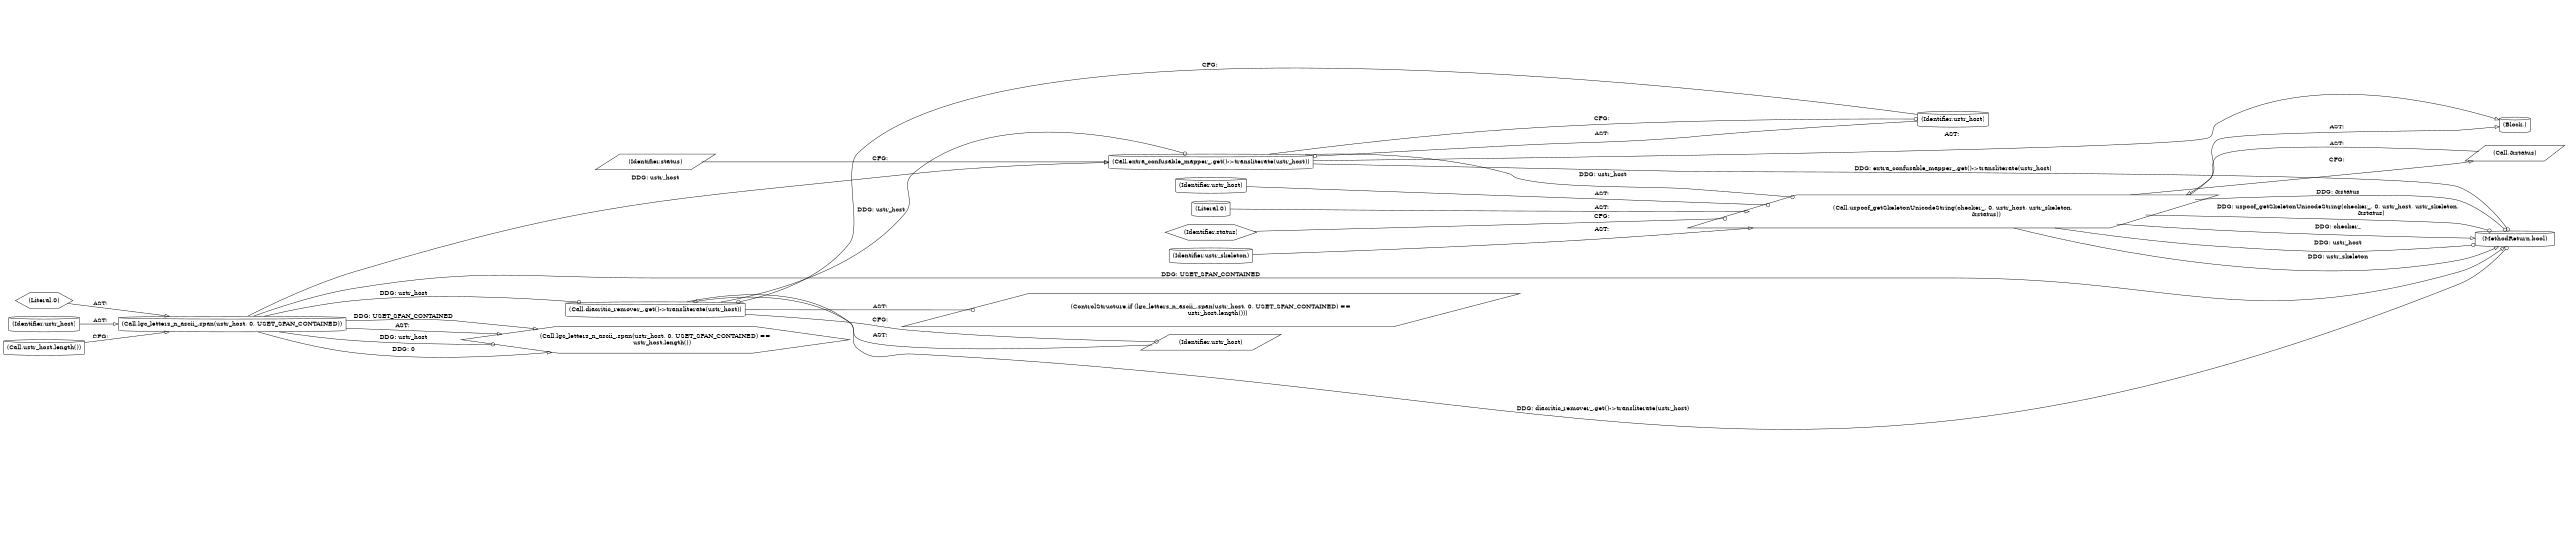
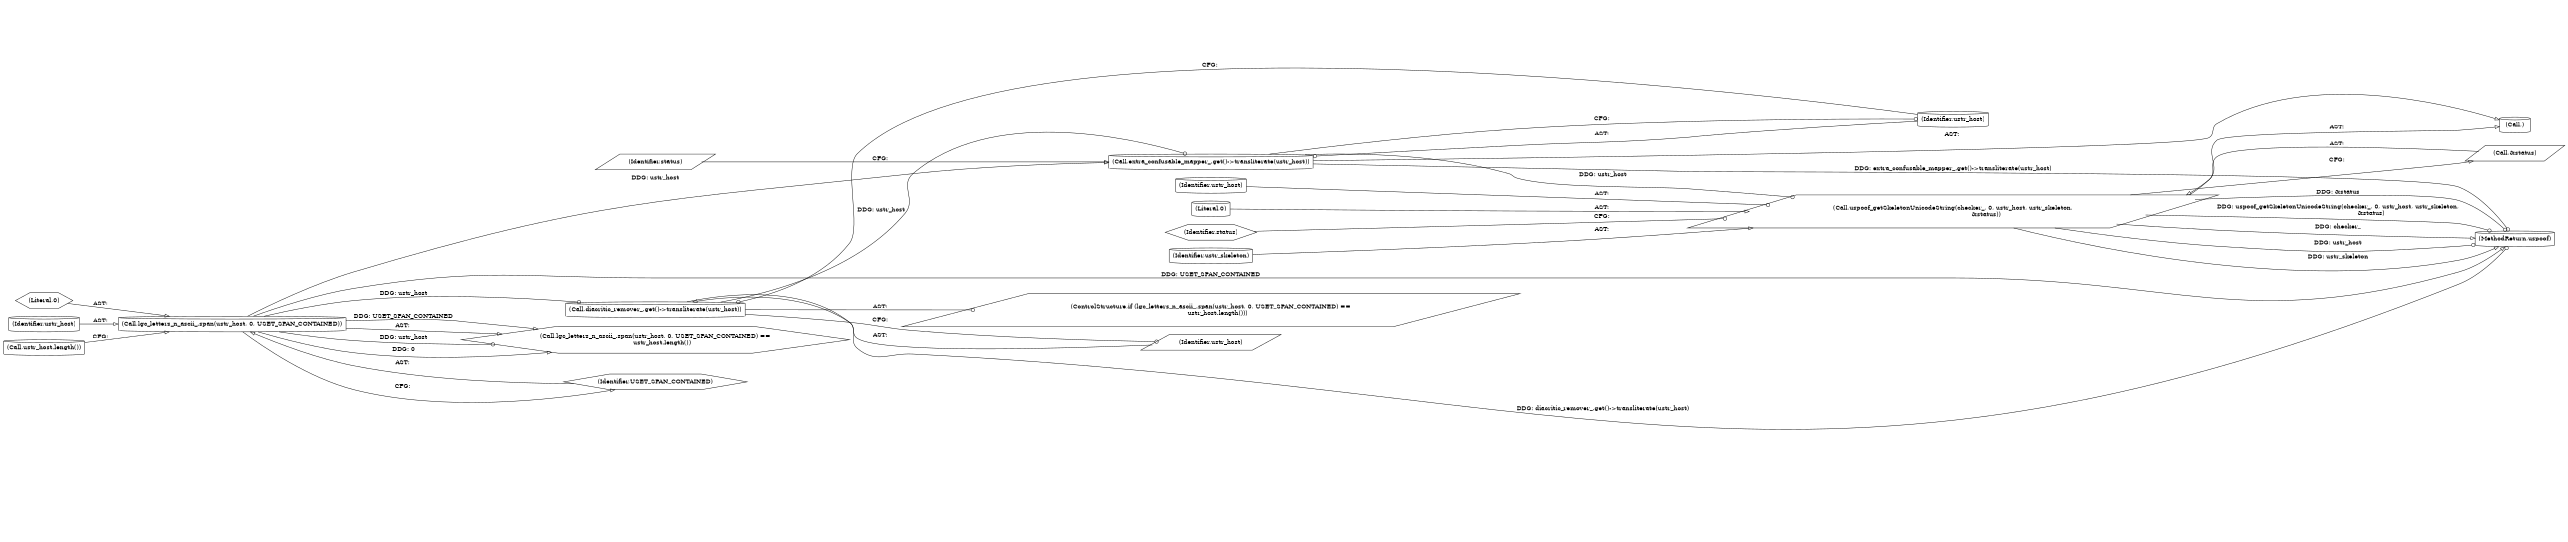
node "(Block,)": label "(Block,)" -> "(Call,)"
node "(MethodReturn,bool)": label "(MethodReturn,bool)" -> "(MethodReturn,uspoof)"
node "(Identifier,USET_SPAN_CONTAINED)": added
